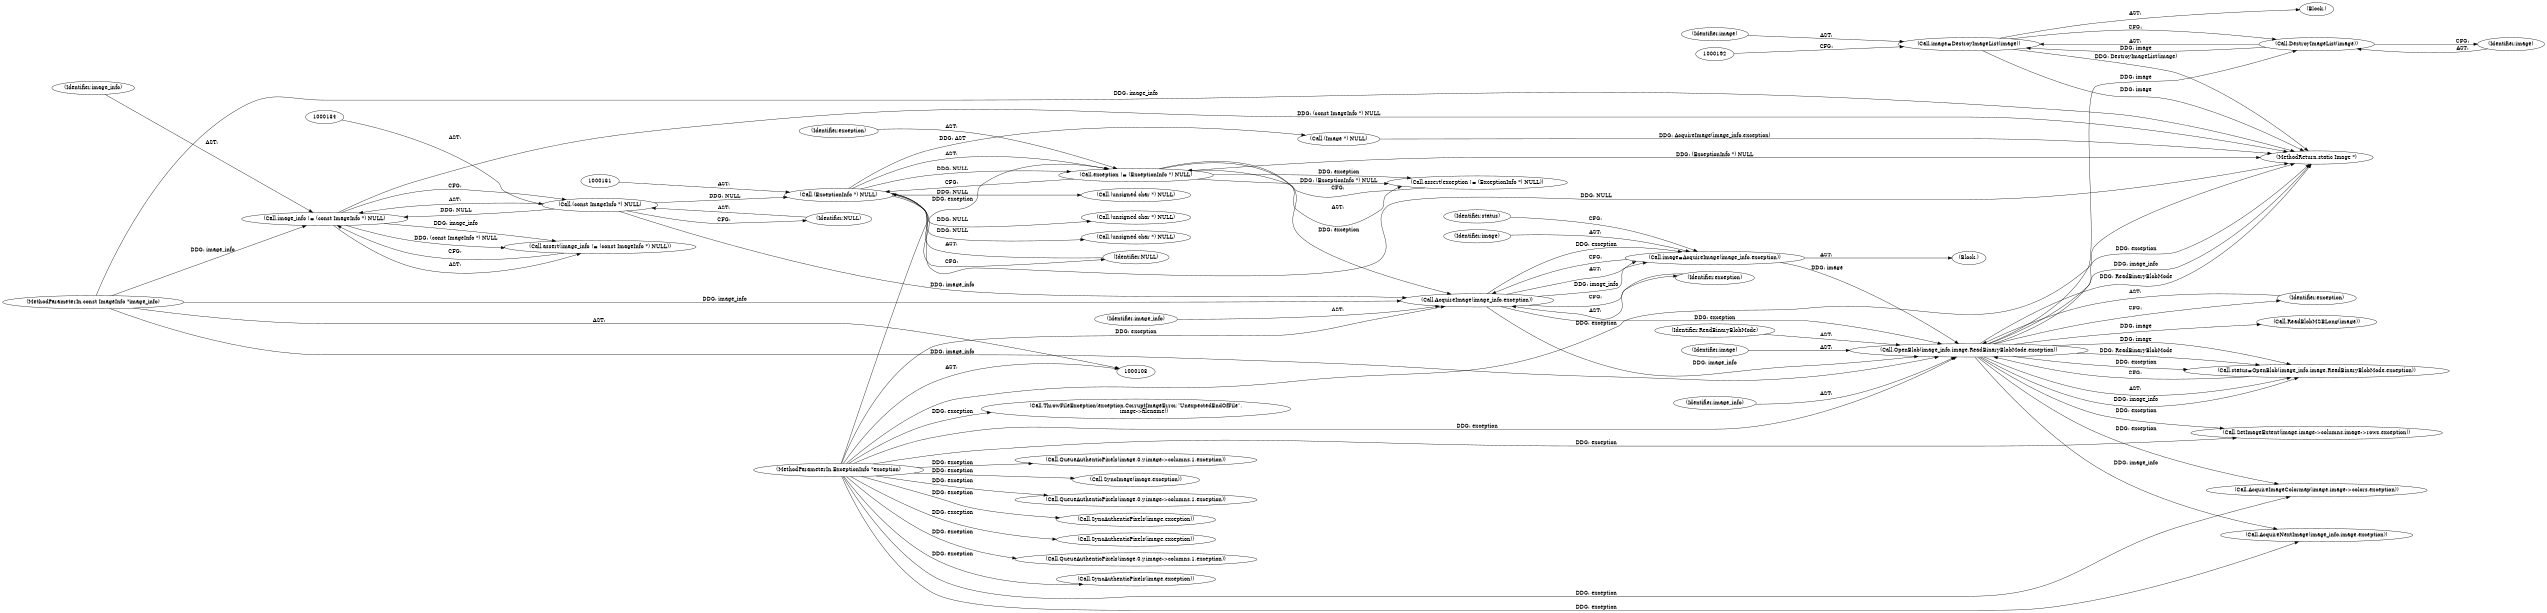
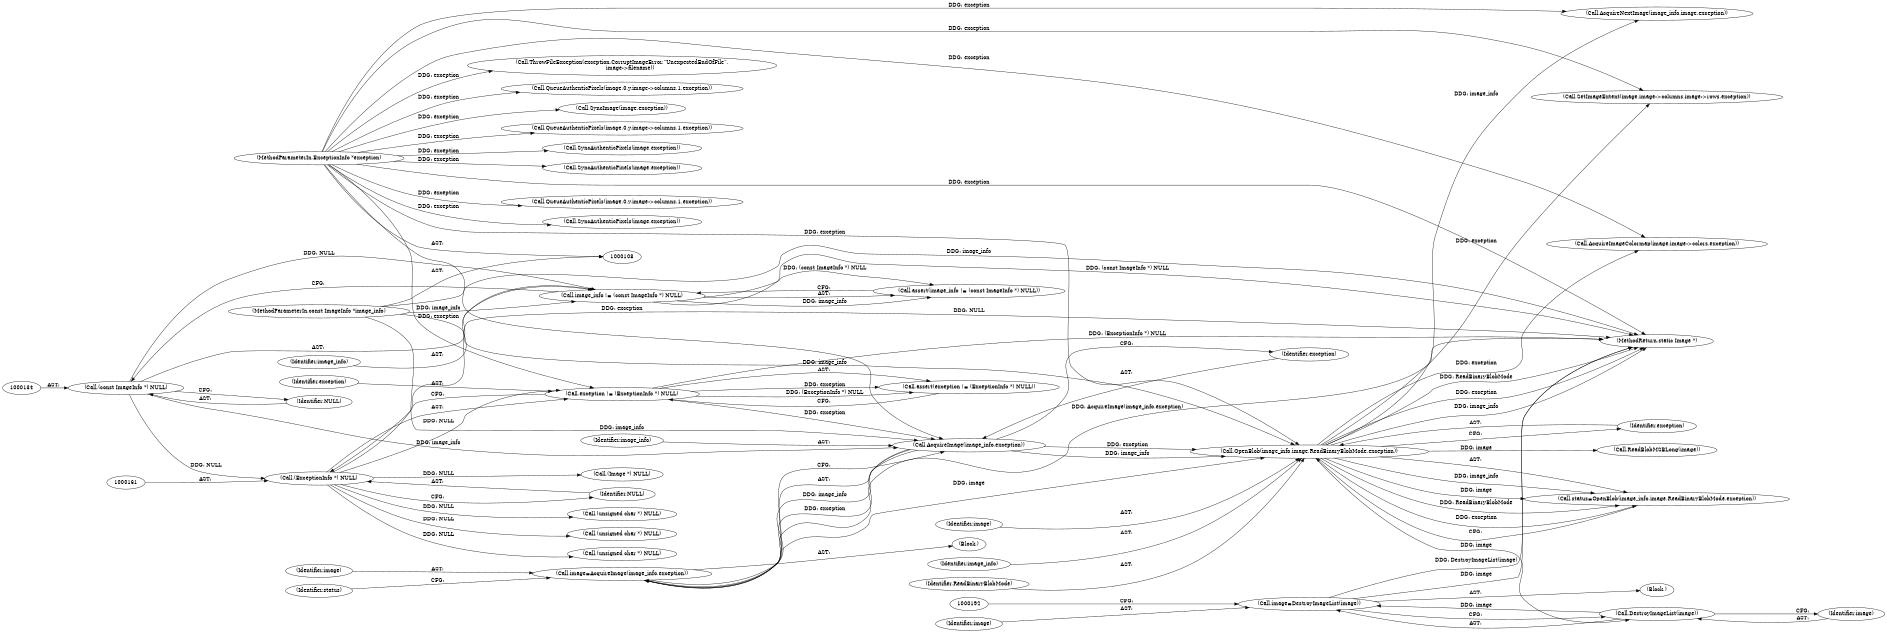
edge "(Call,(ExceptionInfo *) NULL)" -> "(Call,(Image *) NULL)": label "DDG: AST" -> "DDG: NULL"
edge "(Call,(Image *) NULL)" -> "(MethodReturn,static Image *)": now "(Call,image=AcquireImage(image_info,exception))" -> "(MethodReturn,static Image *)"
